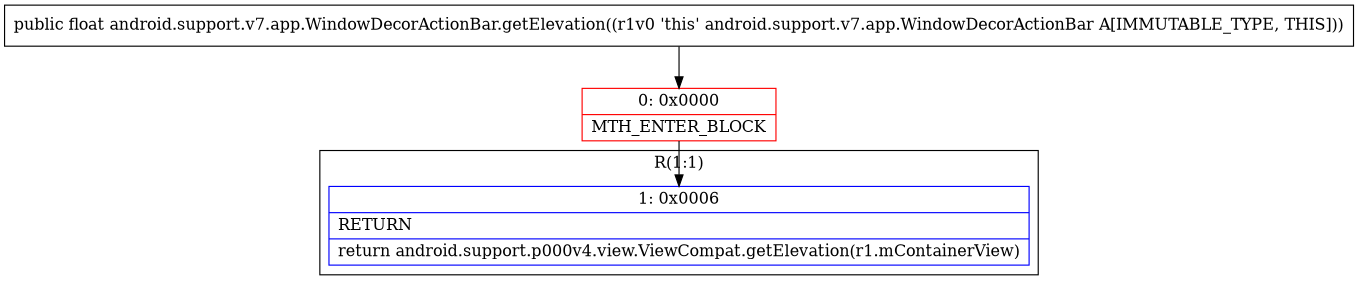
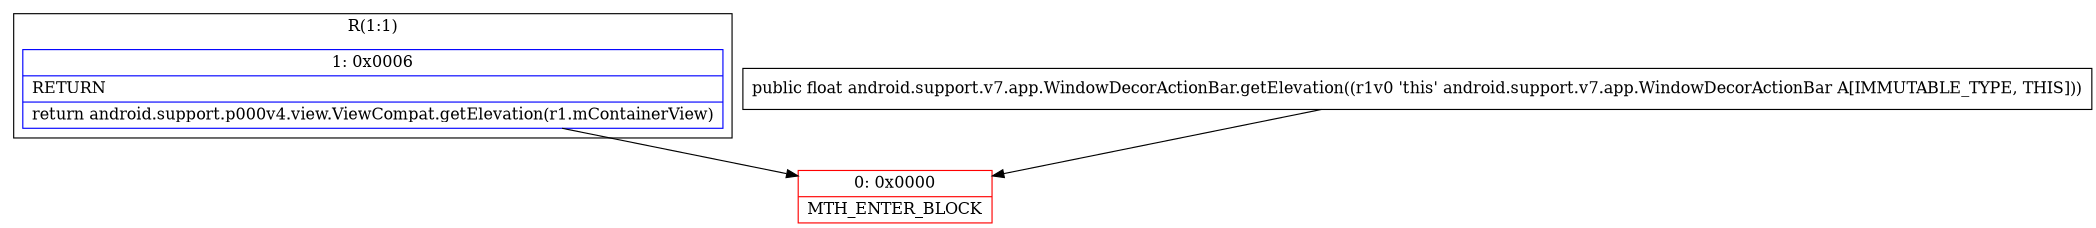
edge "0: 0x0000" -> "1: 0x0006": reversed
